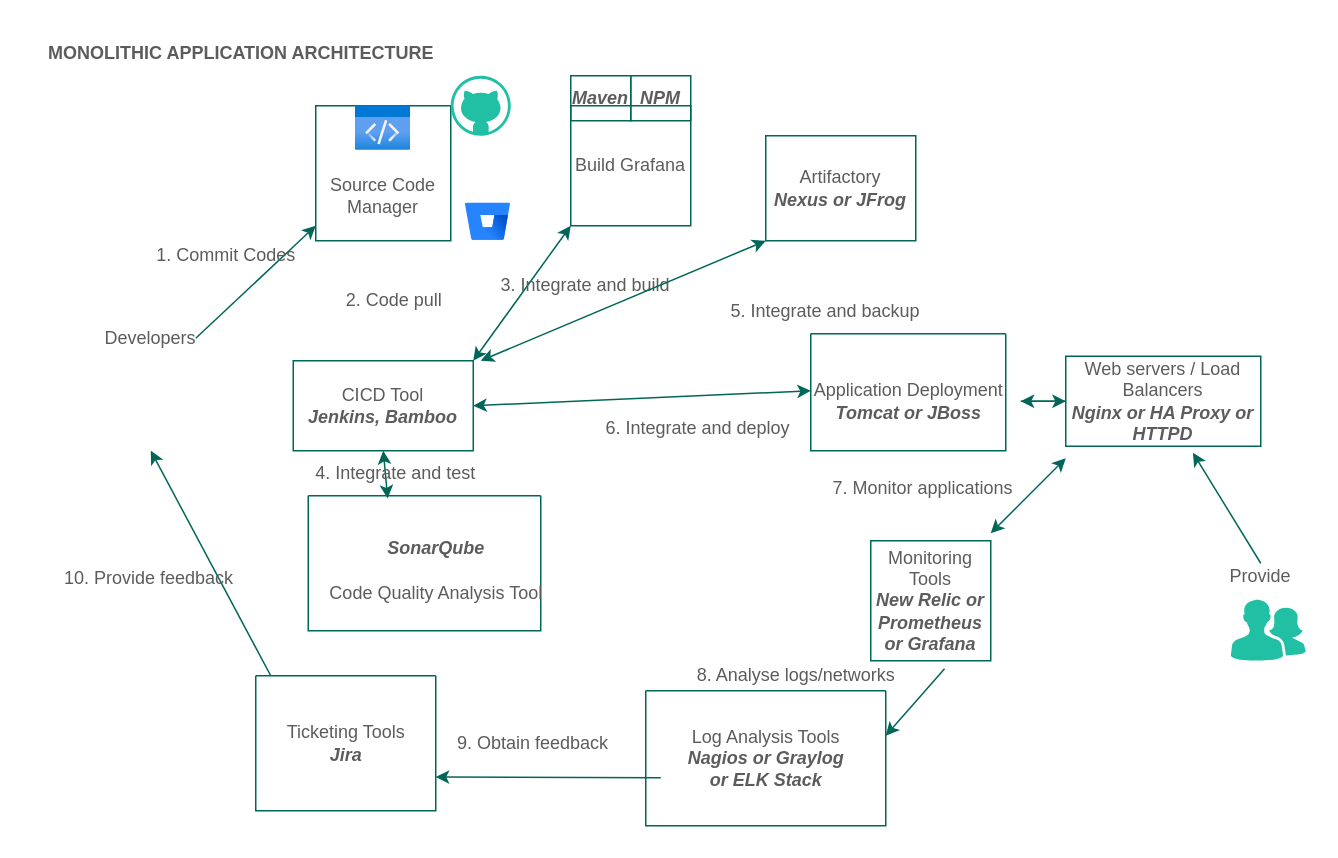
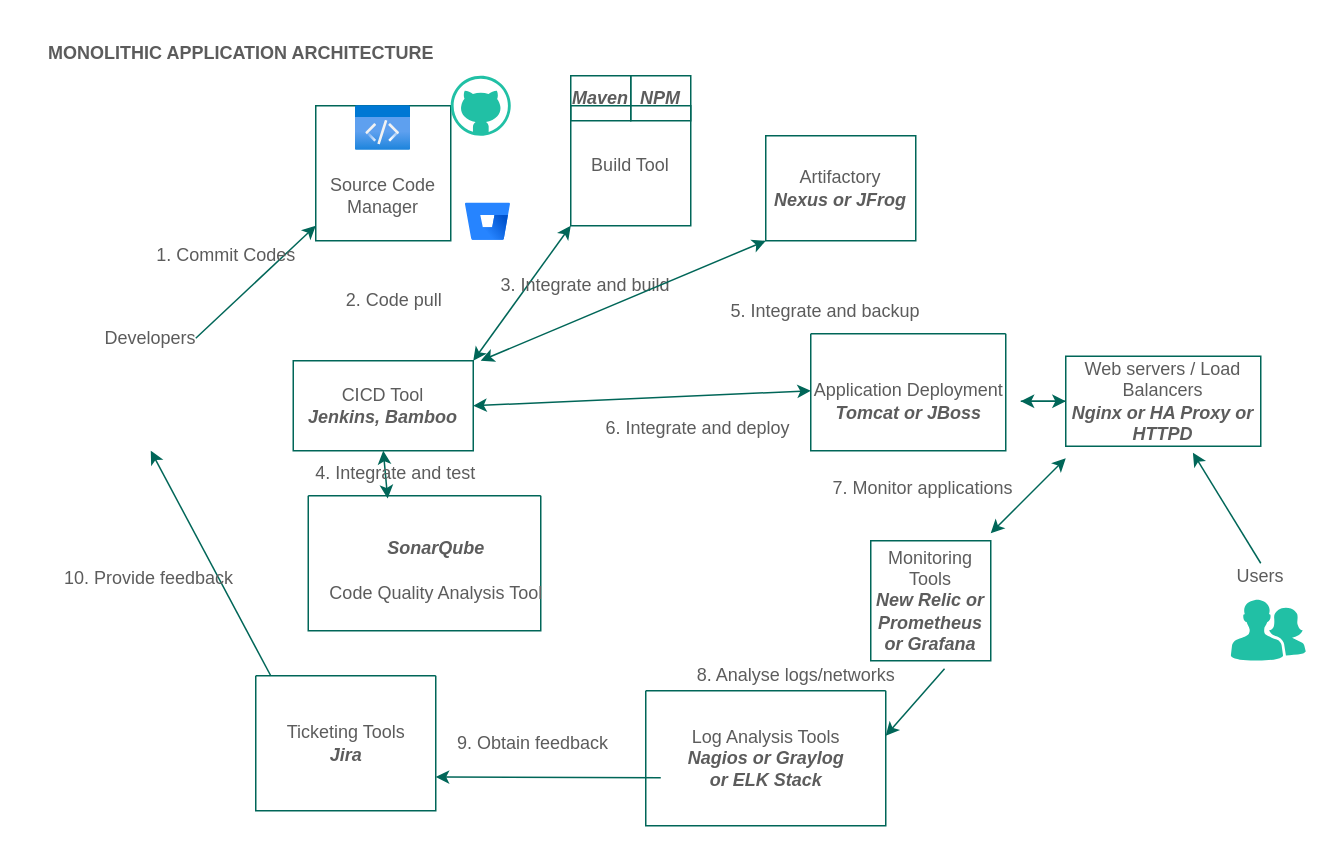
node "Build Grafana": label "Build Grafana" -> "Build Tool"
node "Provide": label "Provide" -> "Users"
